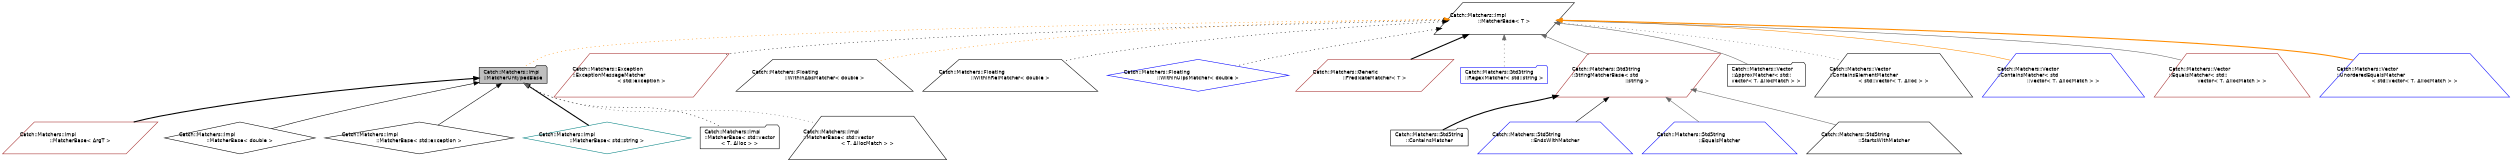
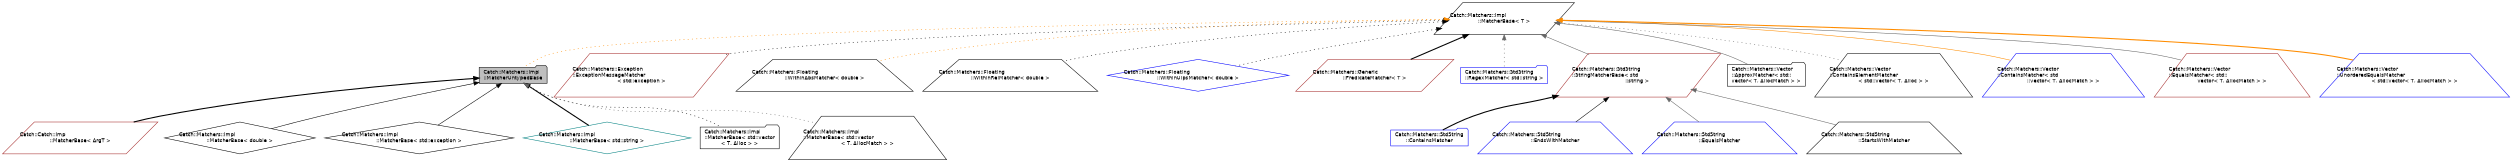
node "Catch::Matchers::Impl ::MatcherBase< ArgT >": label "Catch::Matchers::Impl ::MatcherBase< ArgT >" -> "Catch::Catch::Impl ::MatcherBase< ArgT >"
node "Catch::Matchers::StdString ::ContainsMatcher": color black -> blue
